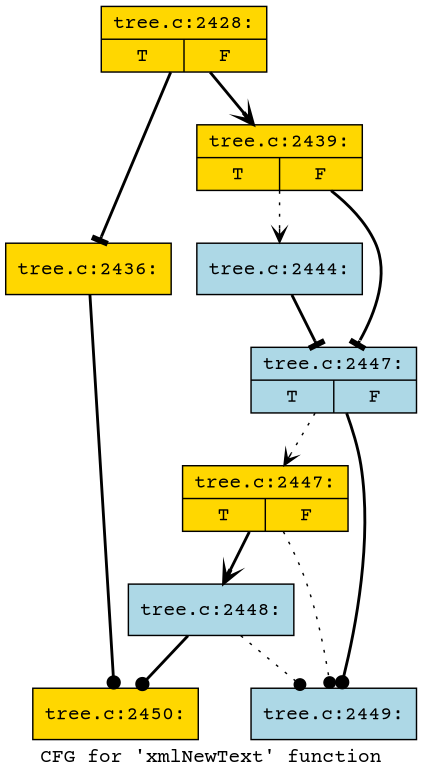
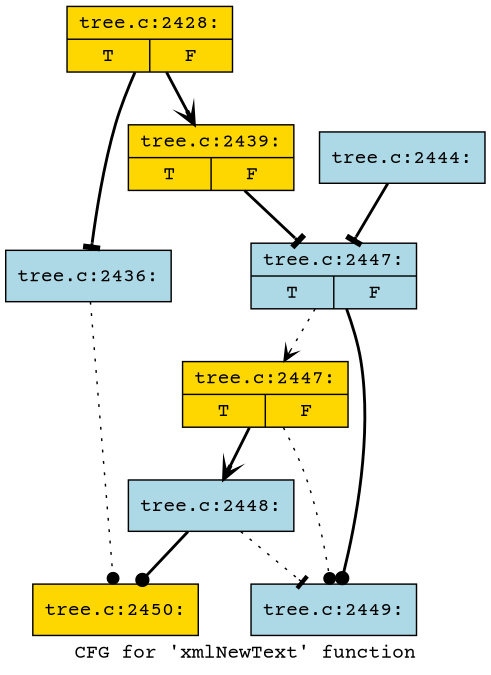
edge "tree.c:2439:" -> "tree.c:2444:": removed
node "tree.c:2436:": fillcolor gold -> lightblue
edge "tree.c:2436:" -> "tree.c:2450:": style bold -> dotted
edge "tree.c:2448:" -> "tree.c:2449:": arrowhead dot -> tee
